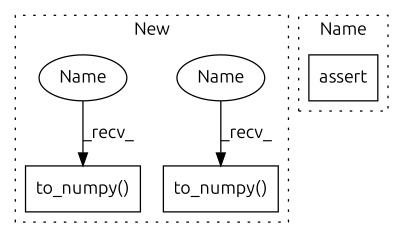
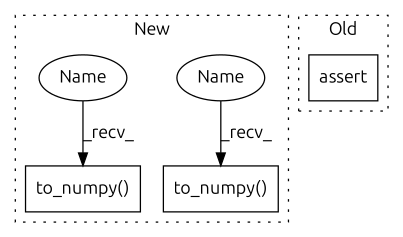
cluster "Name": label "Name" -> "Old"
